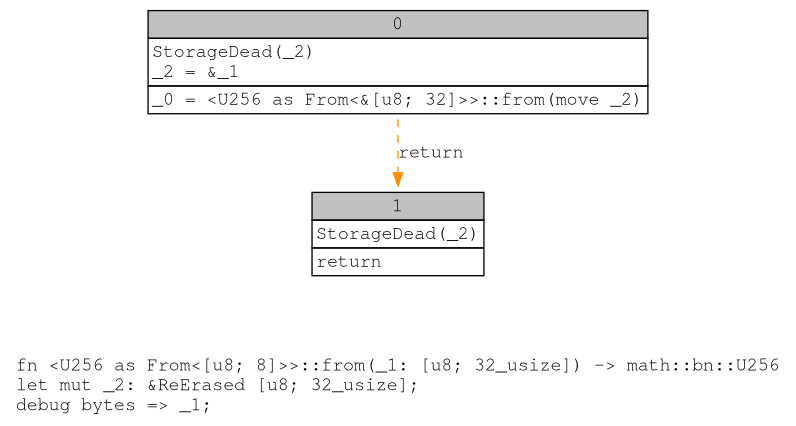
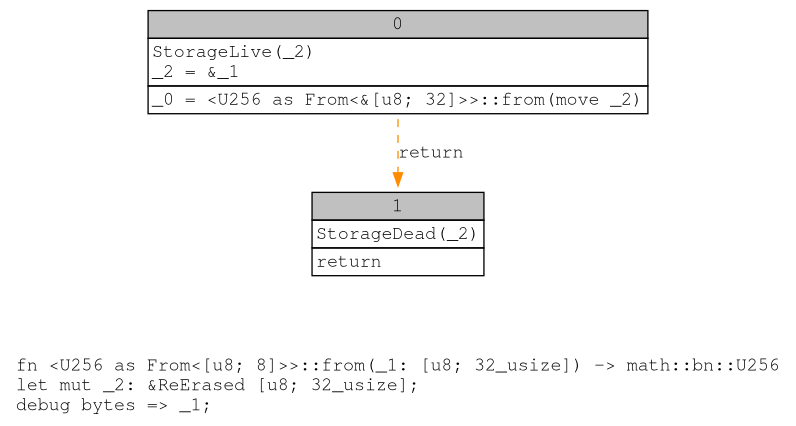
node "0": text "StorageDead(_2)" -> "StorageLive(_2)"
